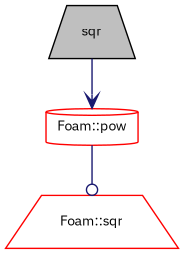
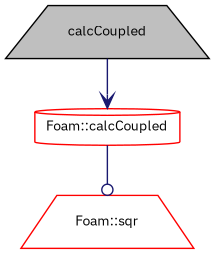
node "sqr": label "sqr" -> "calcCoupled"
node "Foam::pow": label "Foam::pow" -> "Foam::calcCoupled"
